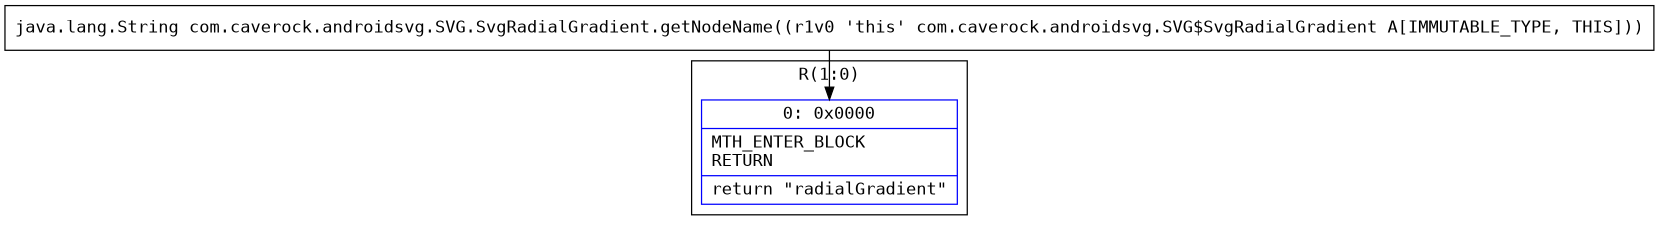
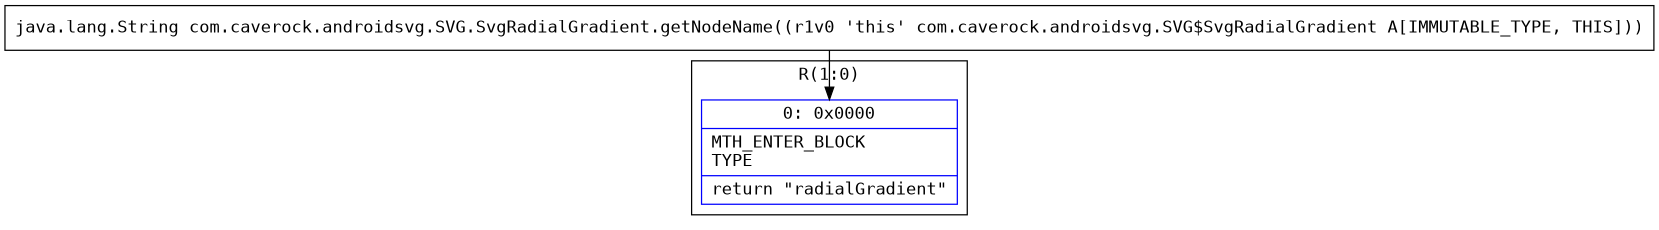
node "0: 0x0000": text "RETURN" -> "TYPE"
